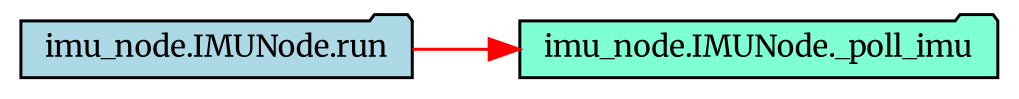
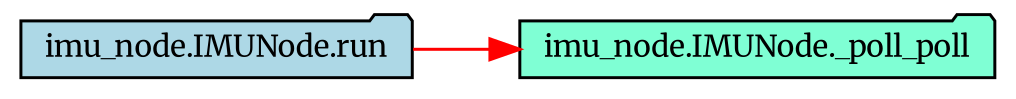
node "imu_node.IMUNode._poll_imu": label "imu_node.IMUNode._poll_imu" -> "imu_node.IMUNode._poll_poll"
